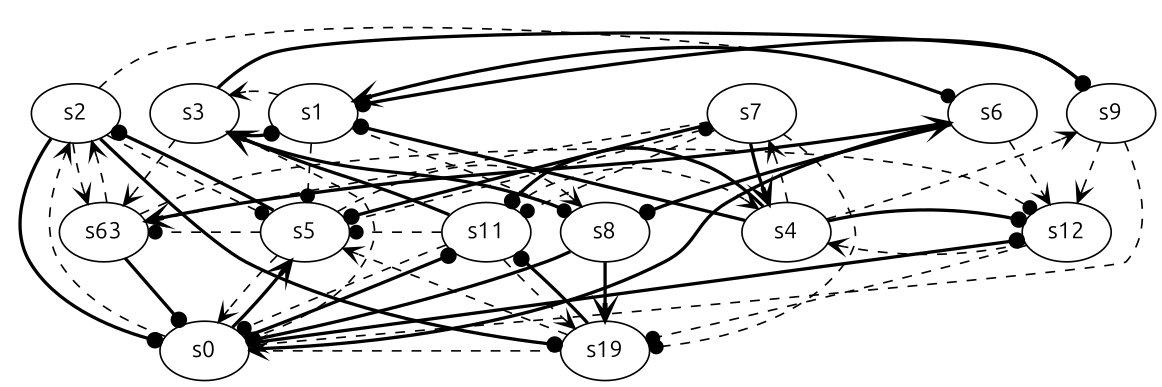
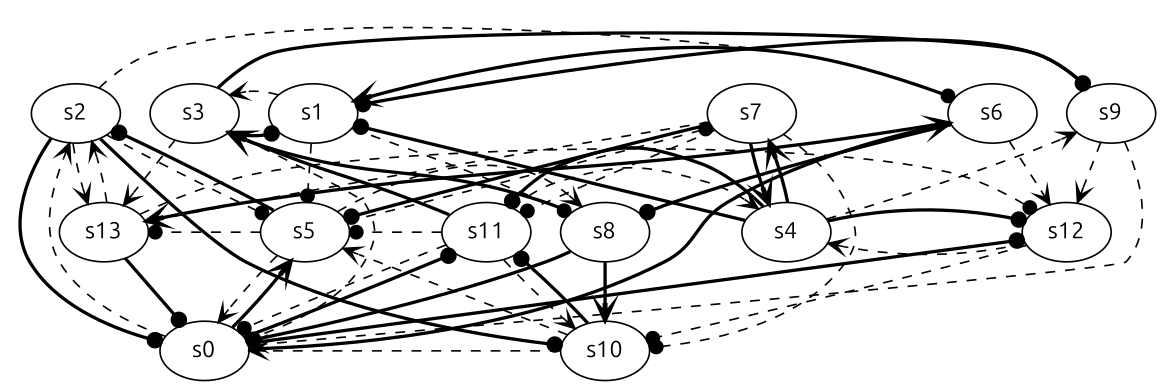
edge "s4" -> "s7": style dashed -> bold
node "s63": label "s63" -> "s13"
node "s19": label "s19" -> "s10"
